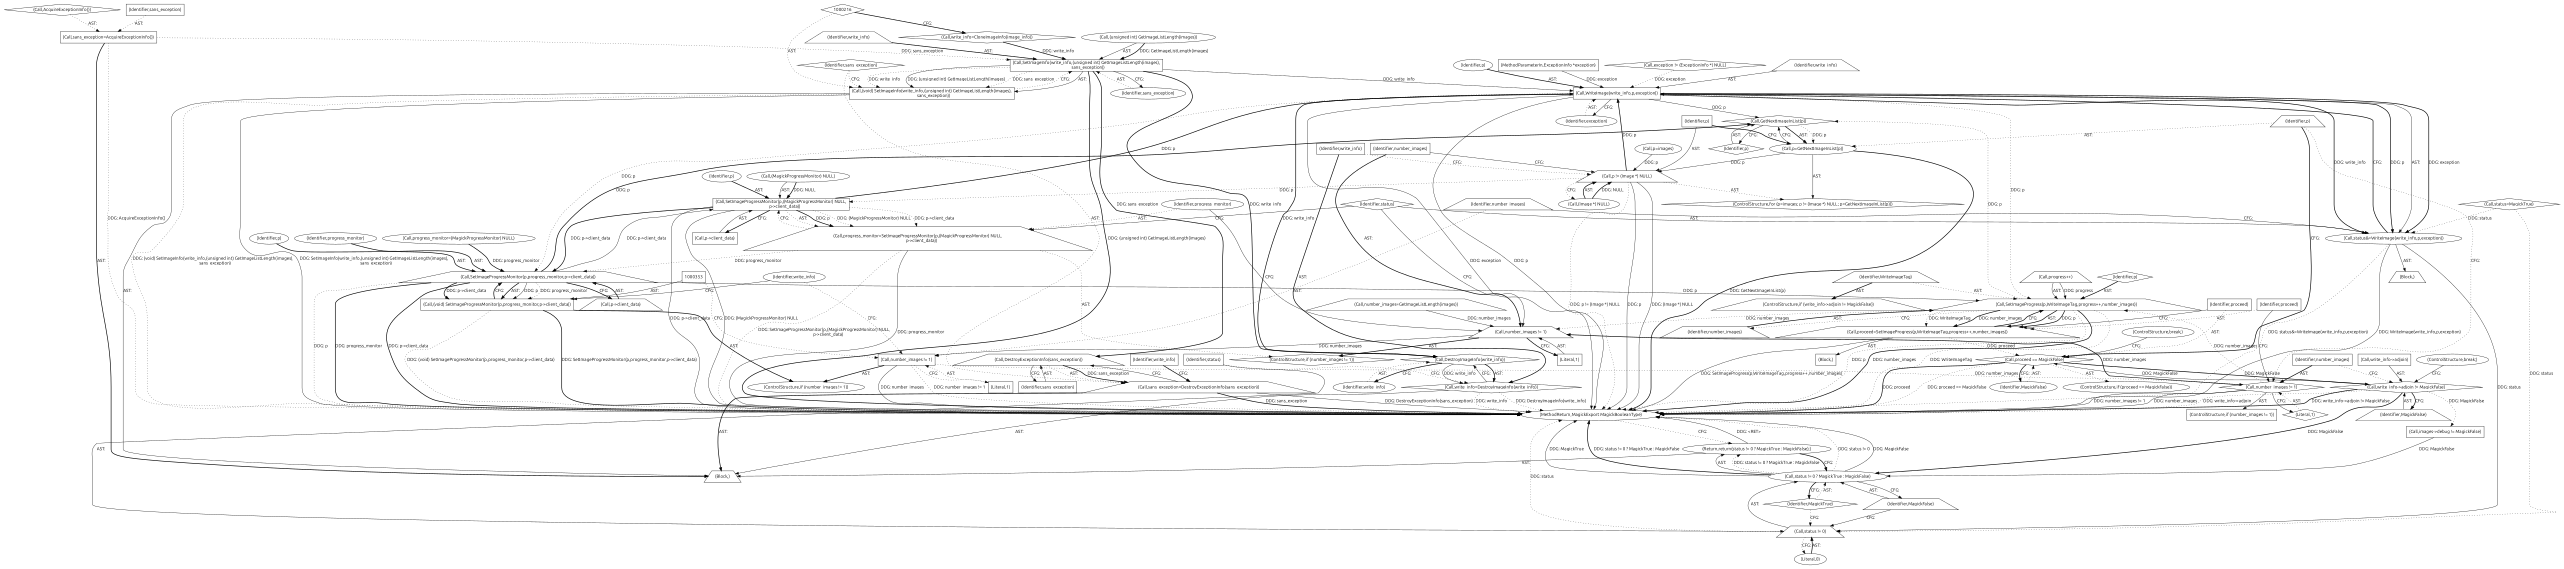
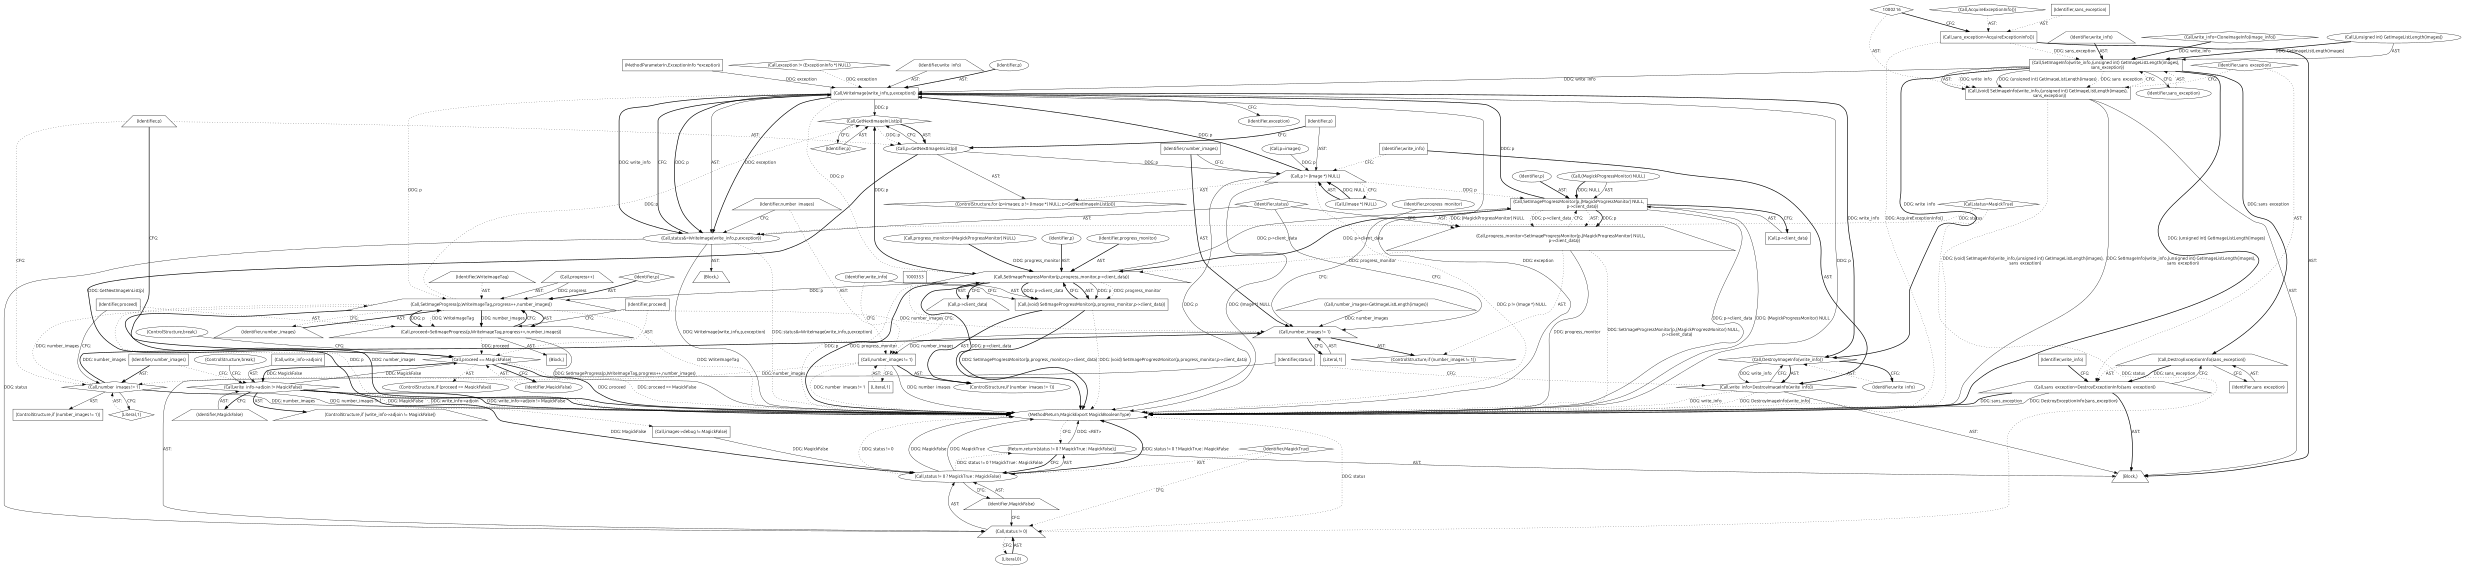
edge "1000216" -> "(Call,write_info=CloneImageInfo(image_info))": now "1000216" -> "(Call,sans_exception=AcquireExceptionInfo())"
edge "(Identifier,exception)" -> "(Call,WriteImage(write_info,p,exception))": removed, label "AST:"
edge "(Identifier,WriteImageTag)" -> "(ControlStructure,if (write_info->adjoin != MagickFalse))": now "(Call,write_info->adjoin != MagickFalse)" -> "(ControlStructure,if (write_info->adjoin != MagickFalse))"
edge "(Call,status != 0 ? MagickTrue : MagickFalse)" -> "(Identifier,MagickTrue)": removed, label "CFG:"
